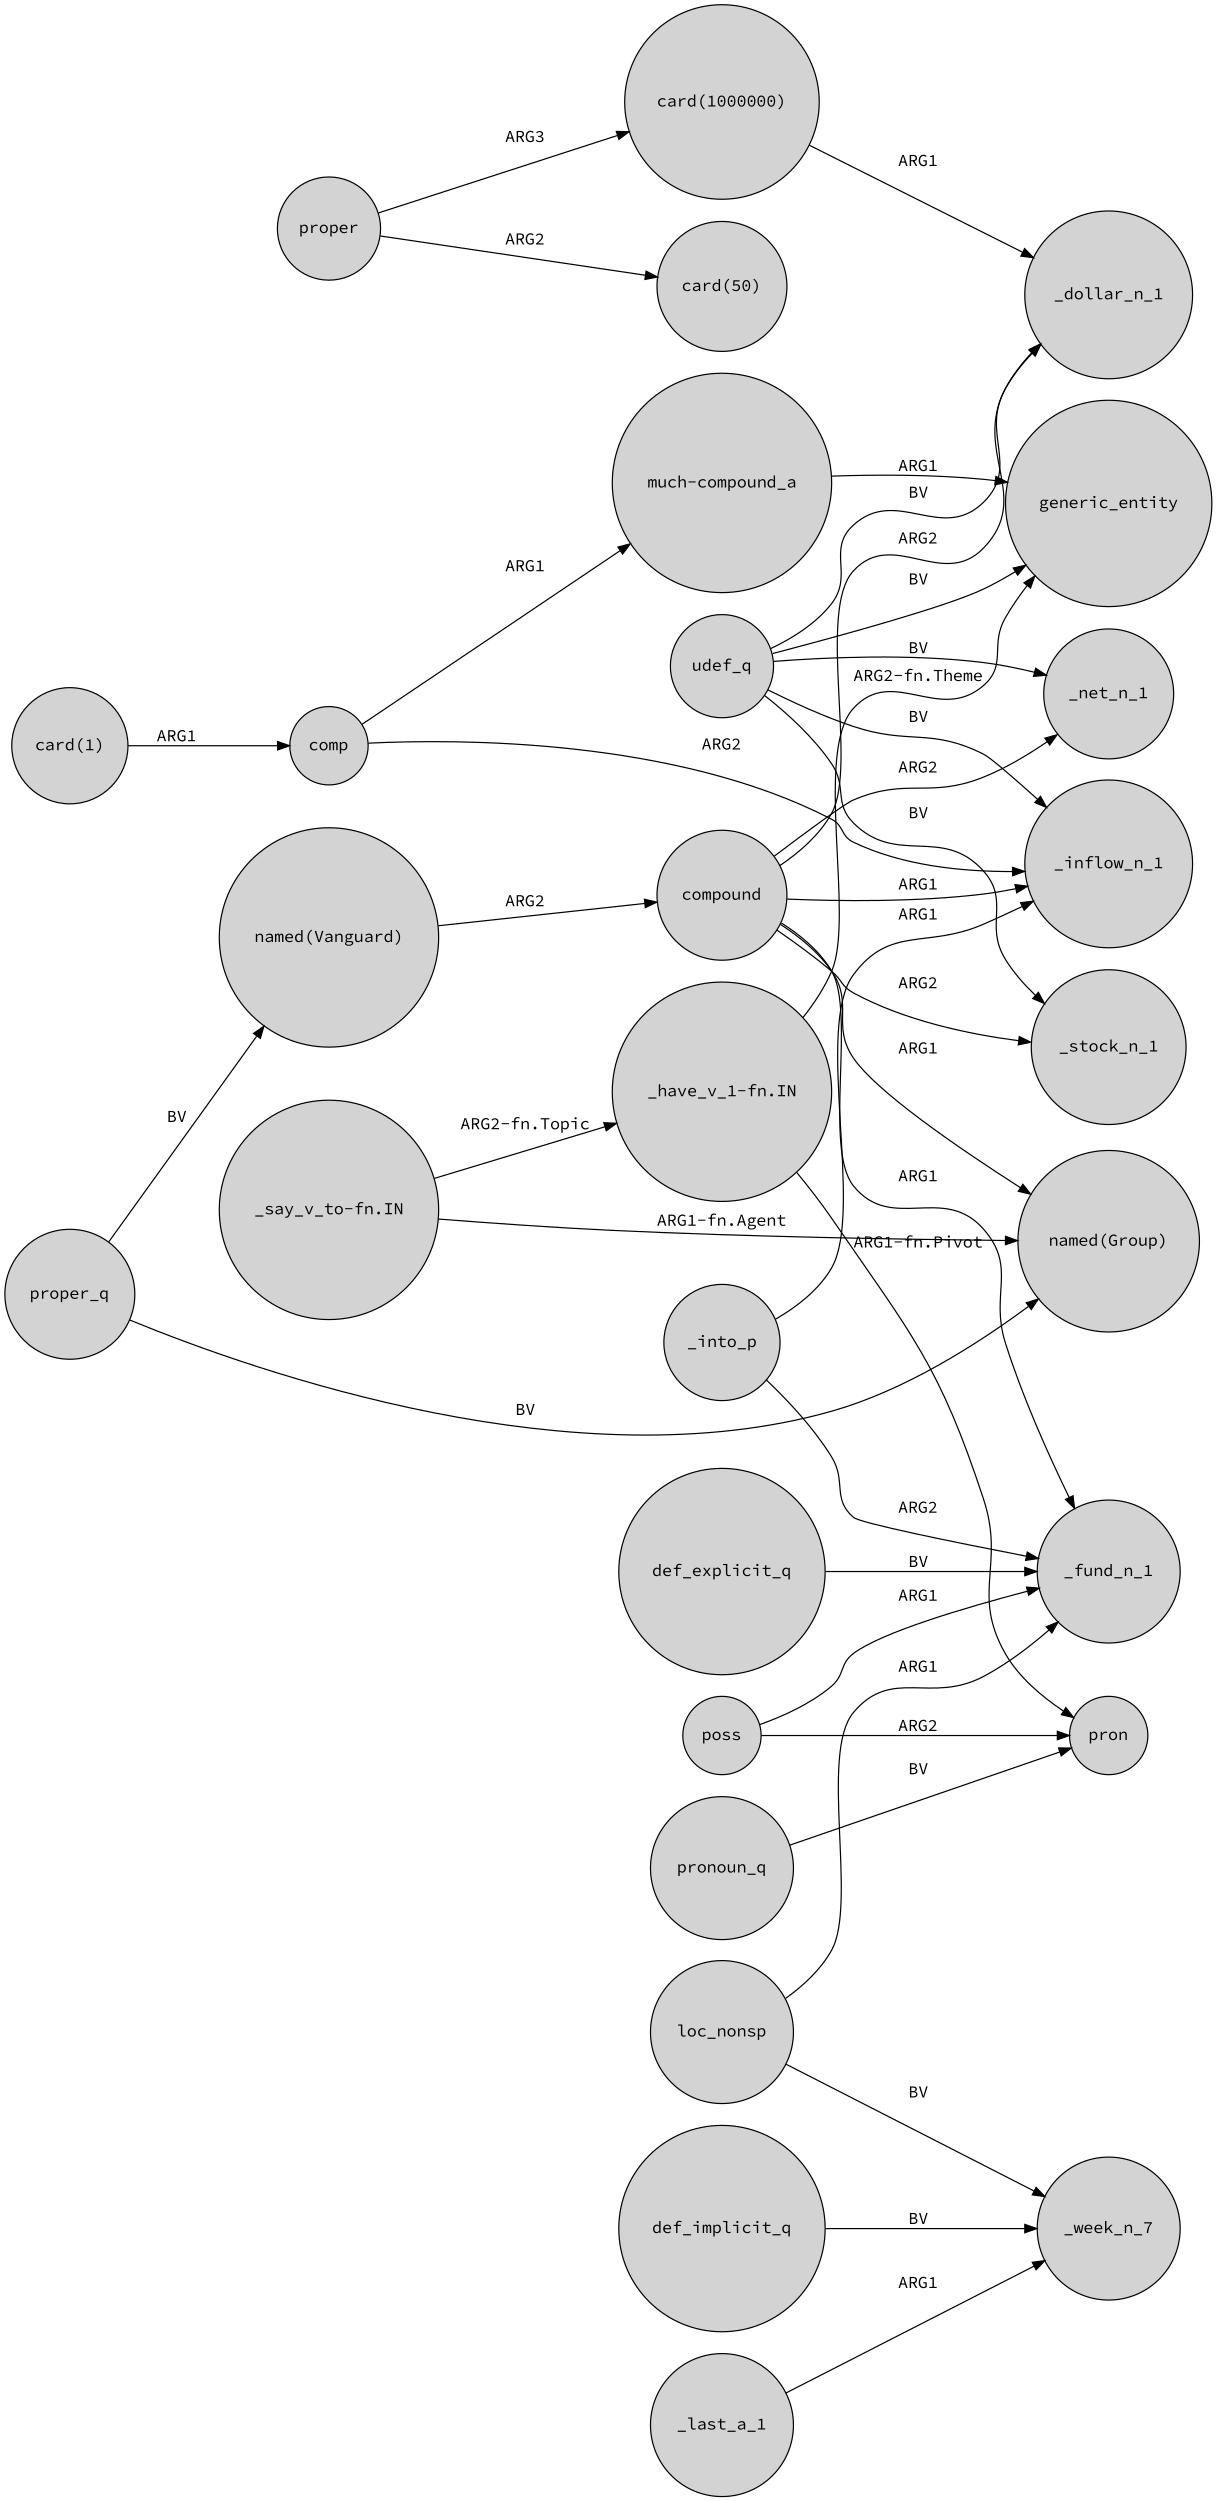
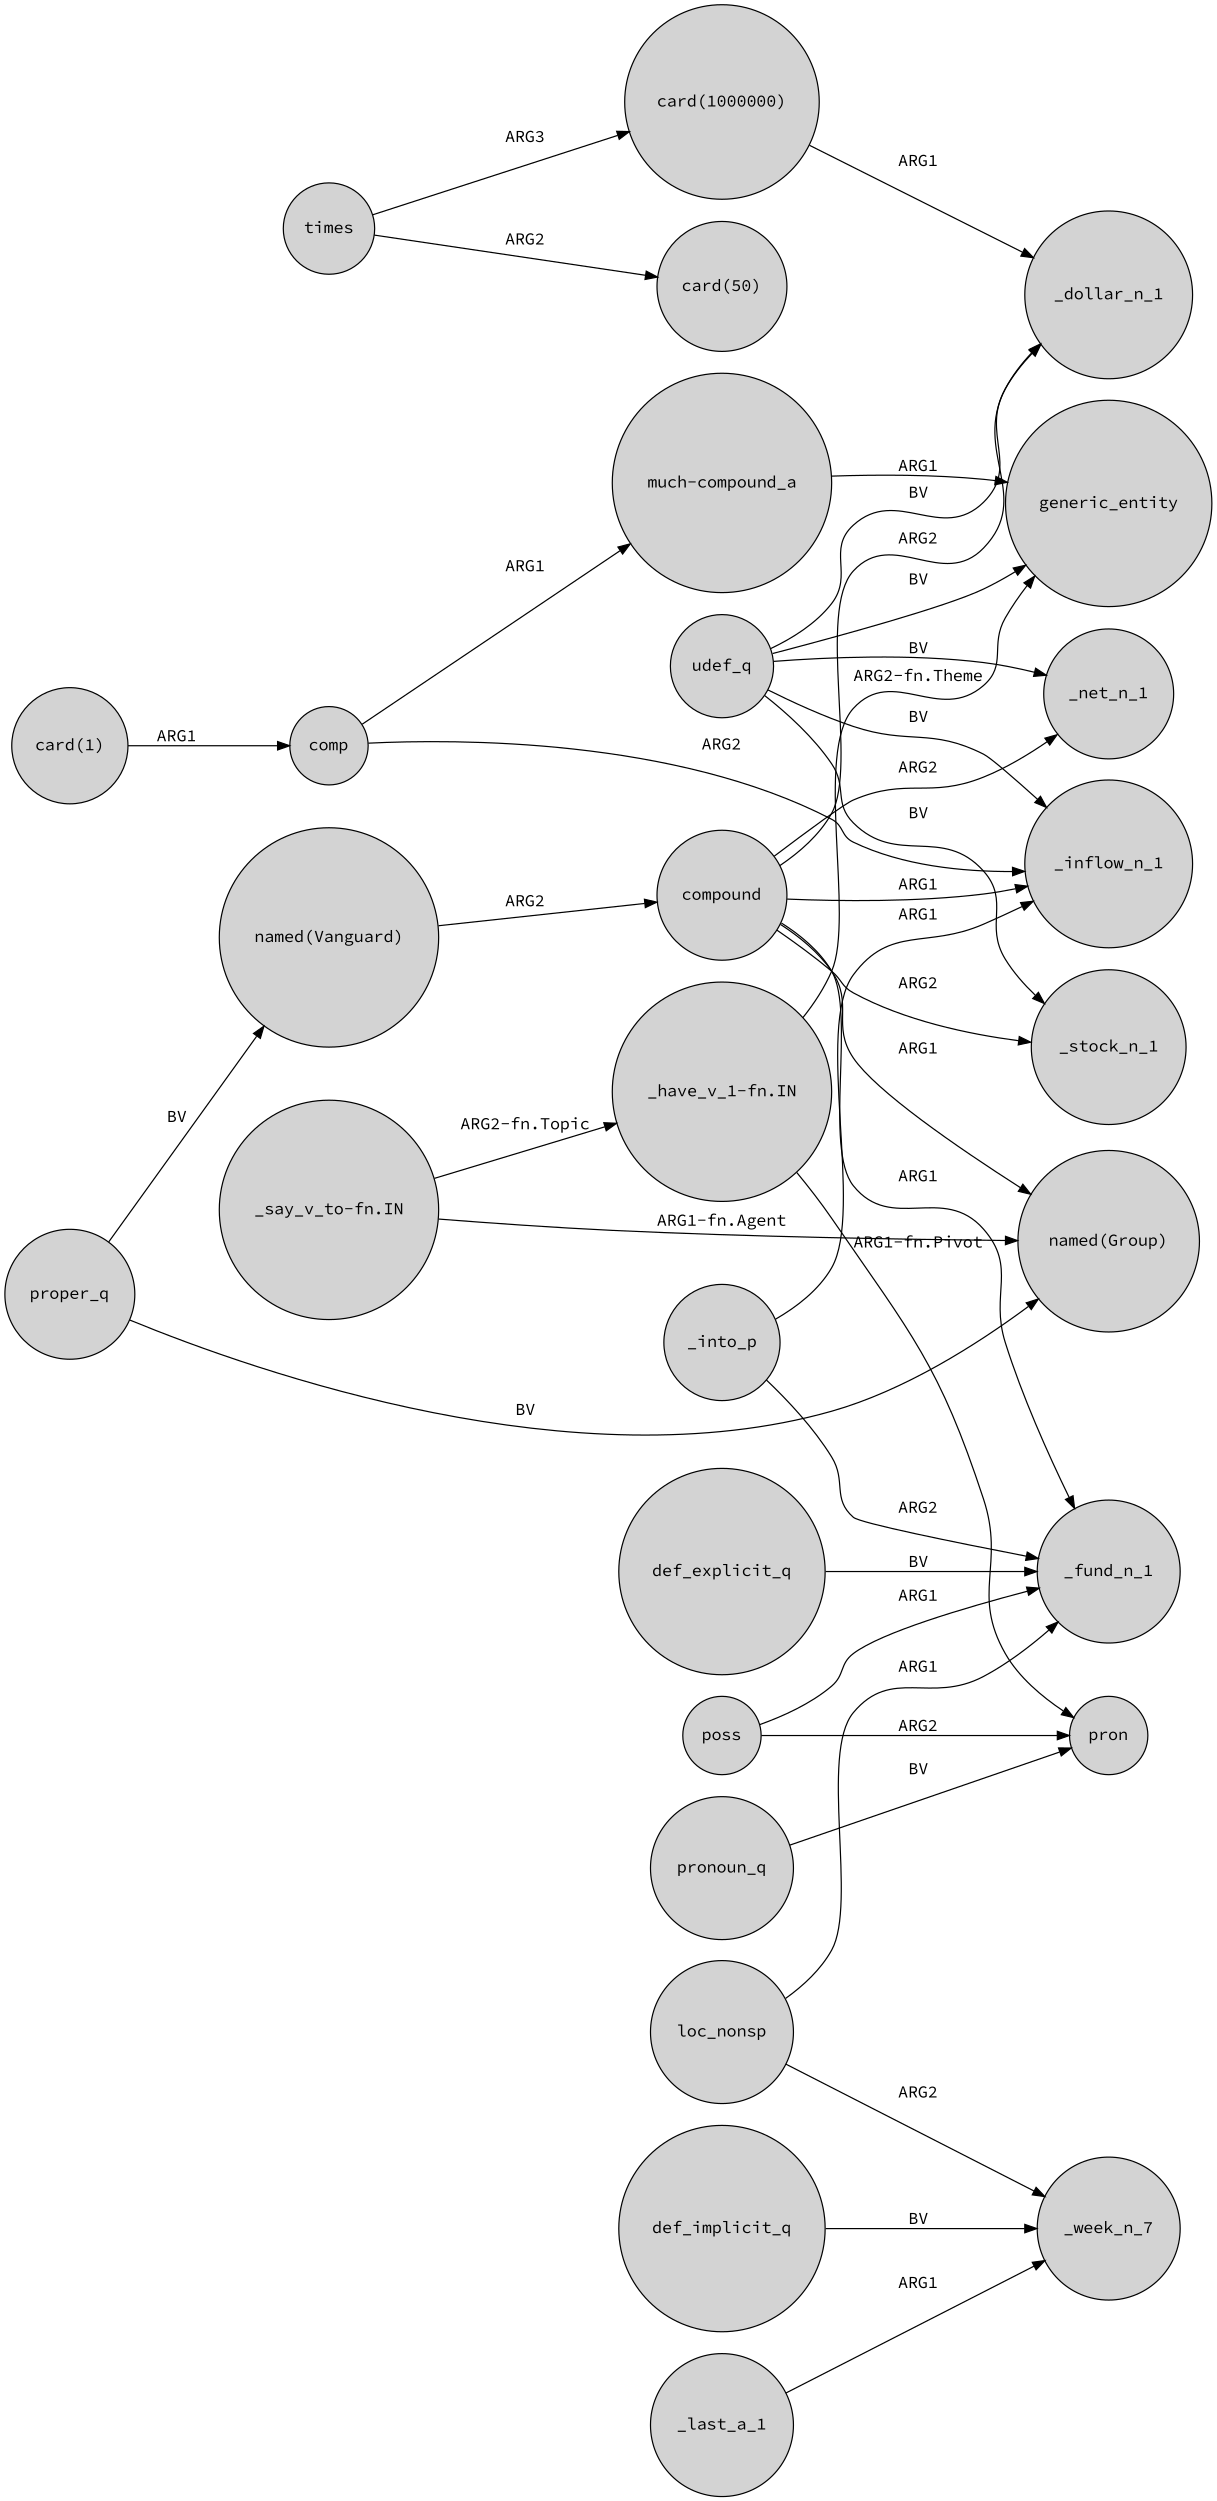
node "proper": label "proper" -> "times"
edge "loc_nonsp" -> "_week_n_7": label "BV" -> "ARG2"
